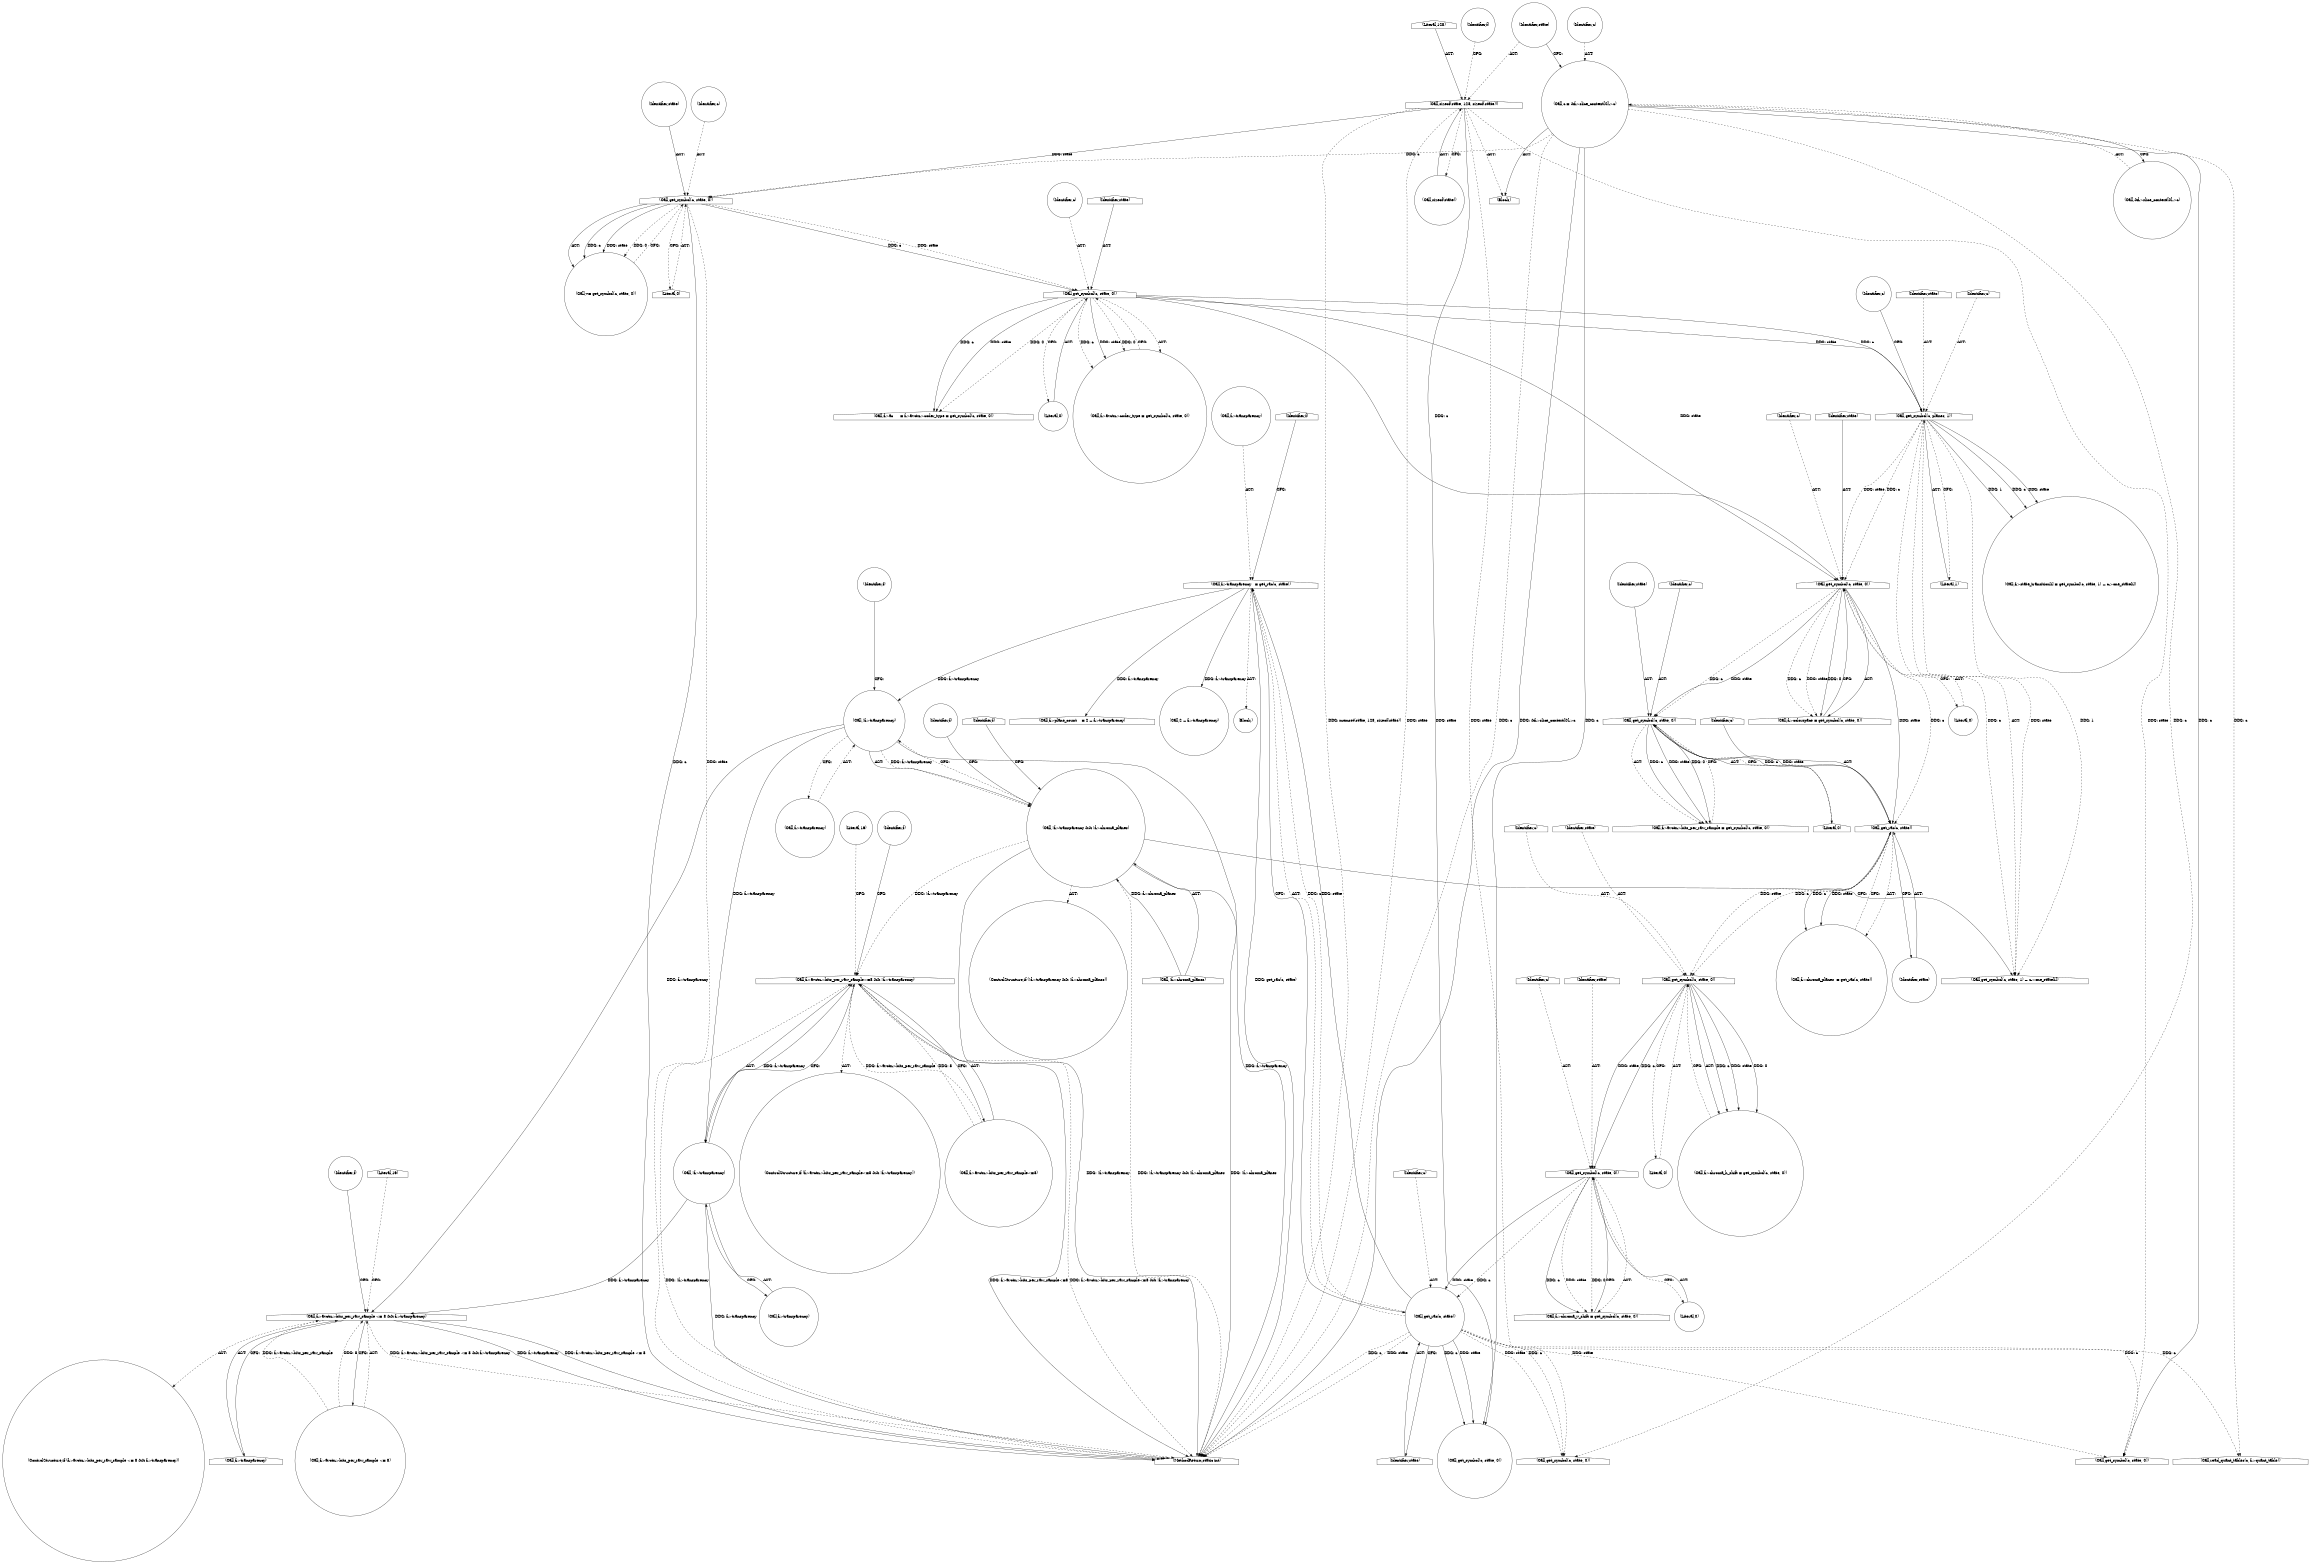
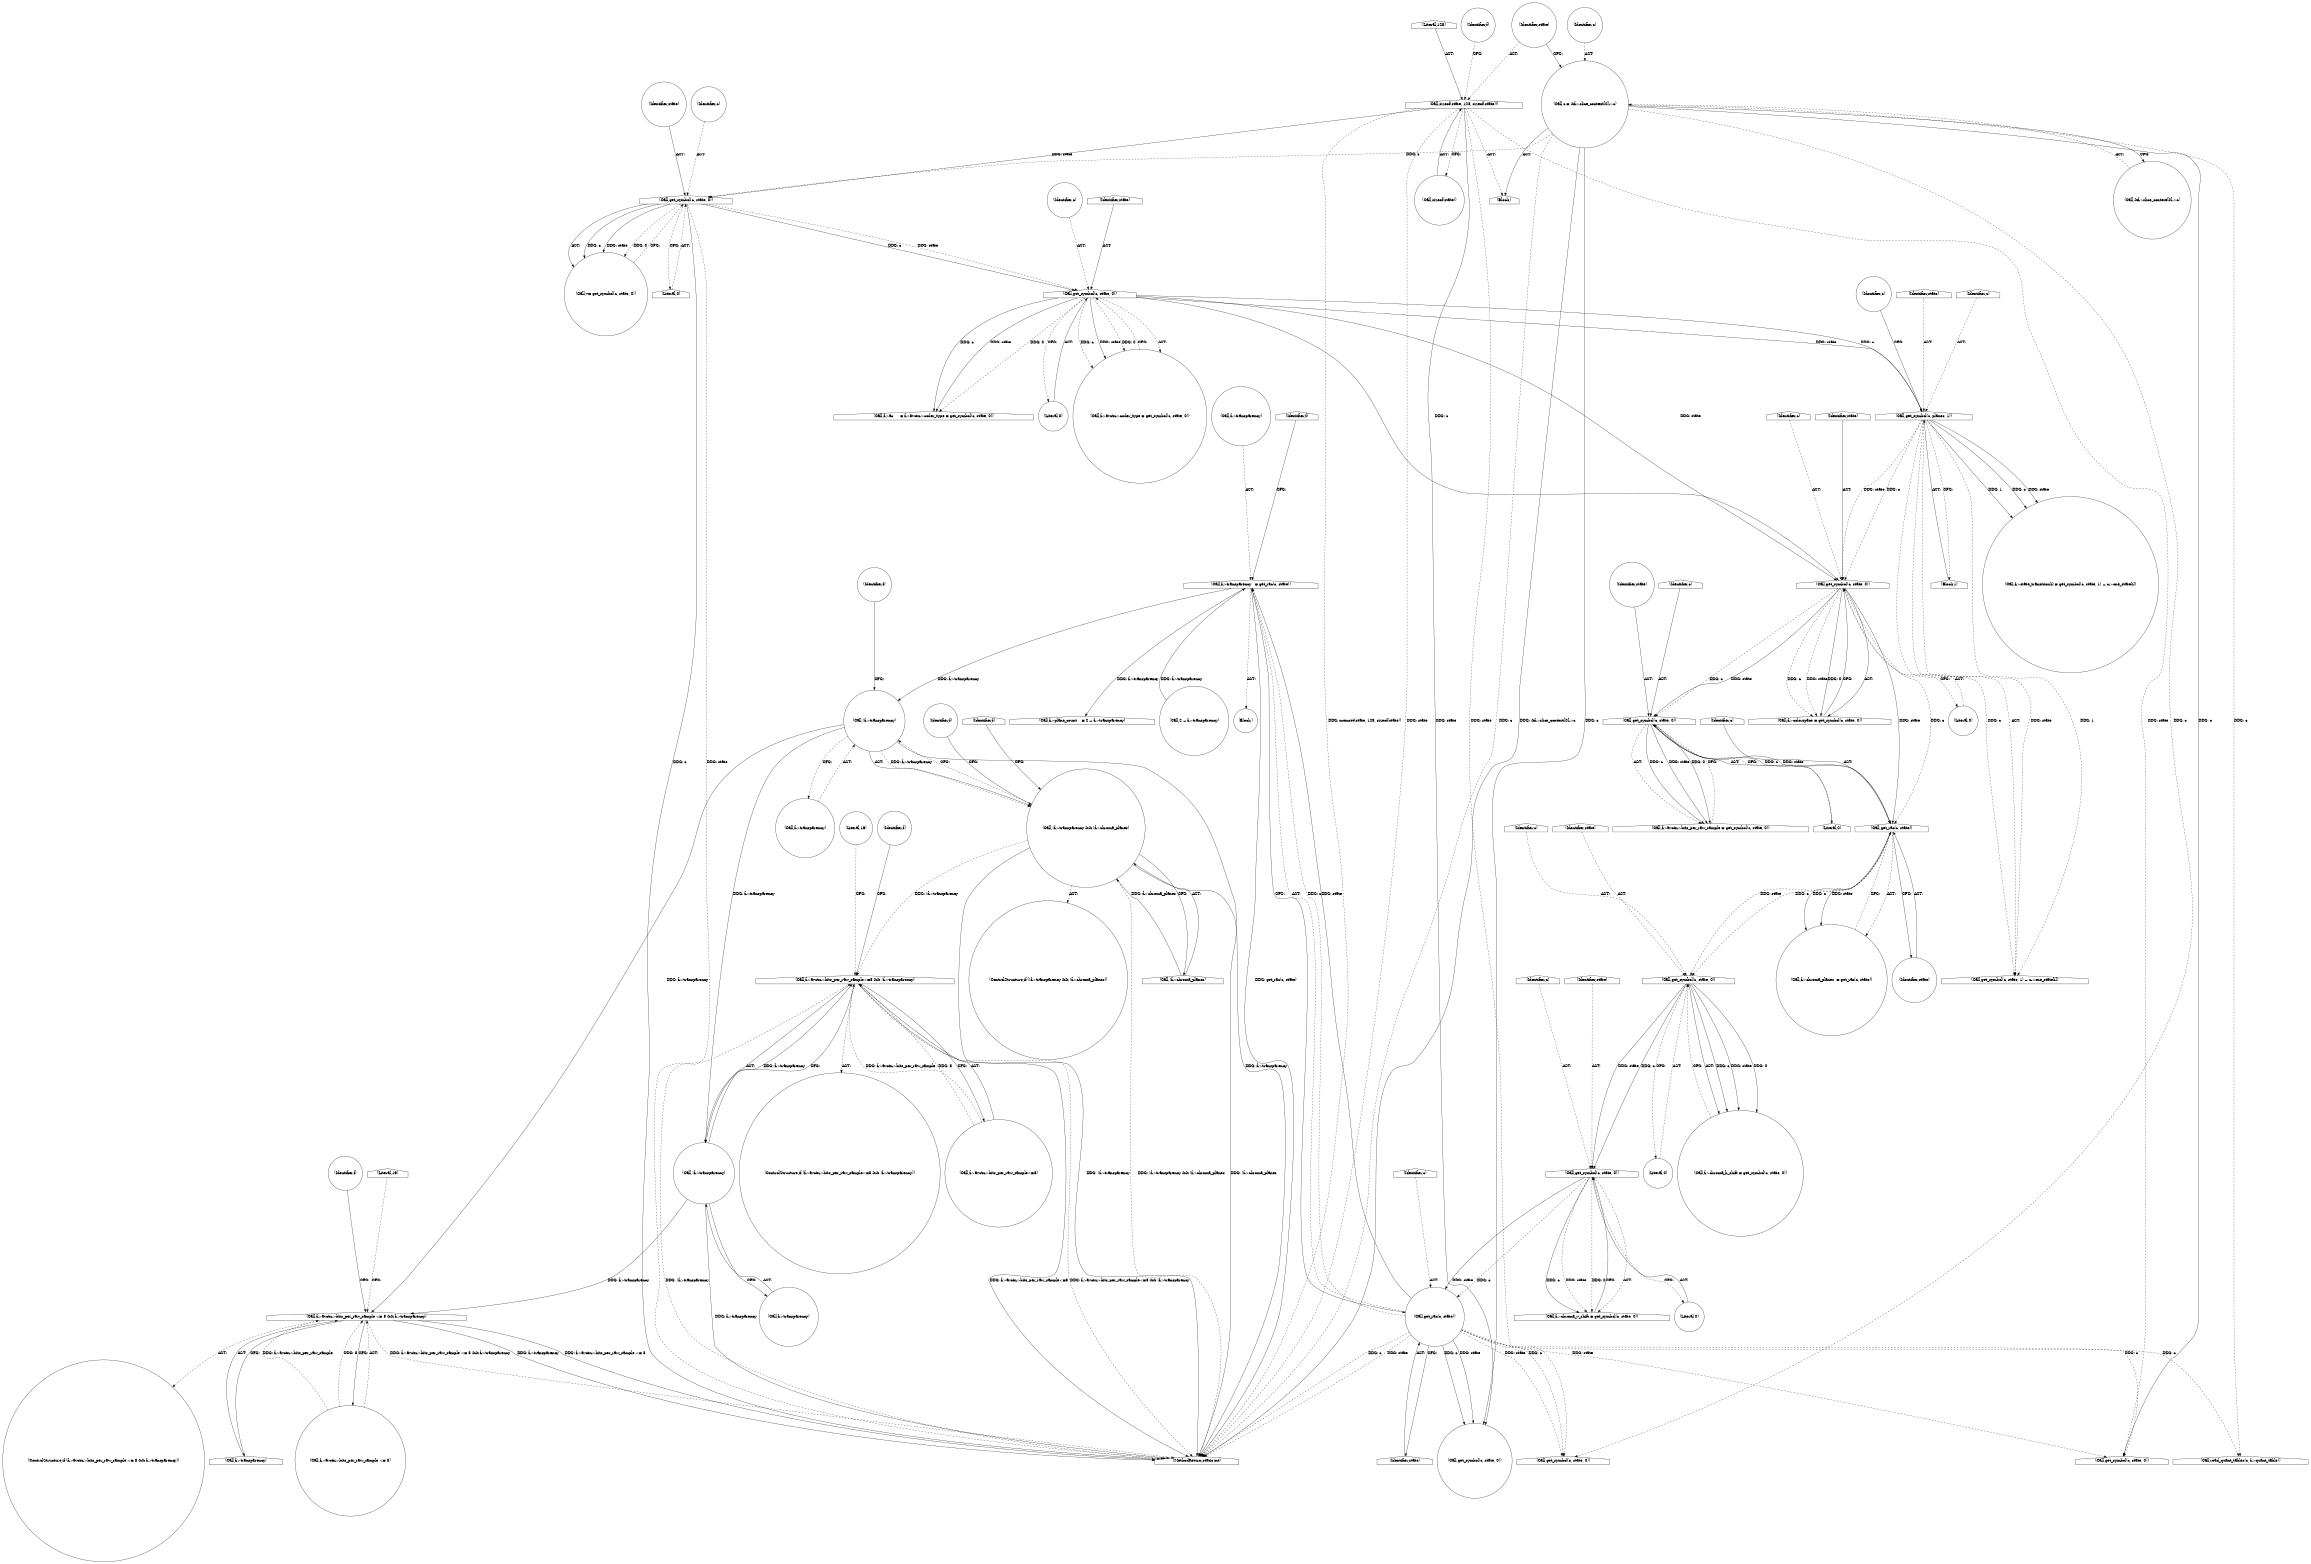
node "(Literal,1)": label "(Literal,1)" -> "(Block,1)"
edge "(Call,f->transparency   = get_rac(c, state))" -> "(Call,2 + f->transparency)": reversed
edge "(Call,!f->transparency && !f->chroma_planes)" -> "(Call,get_symbol(c, state, 1) + c->one_state[i])": now "(Call,!f->transparency && !f->chroma_planes)" -> "(Call,!f->chroma_planes)"
